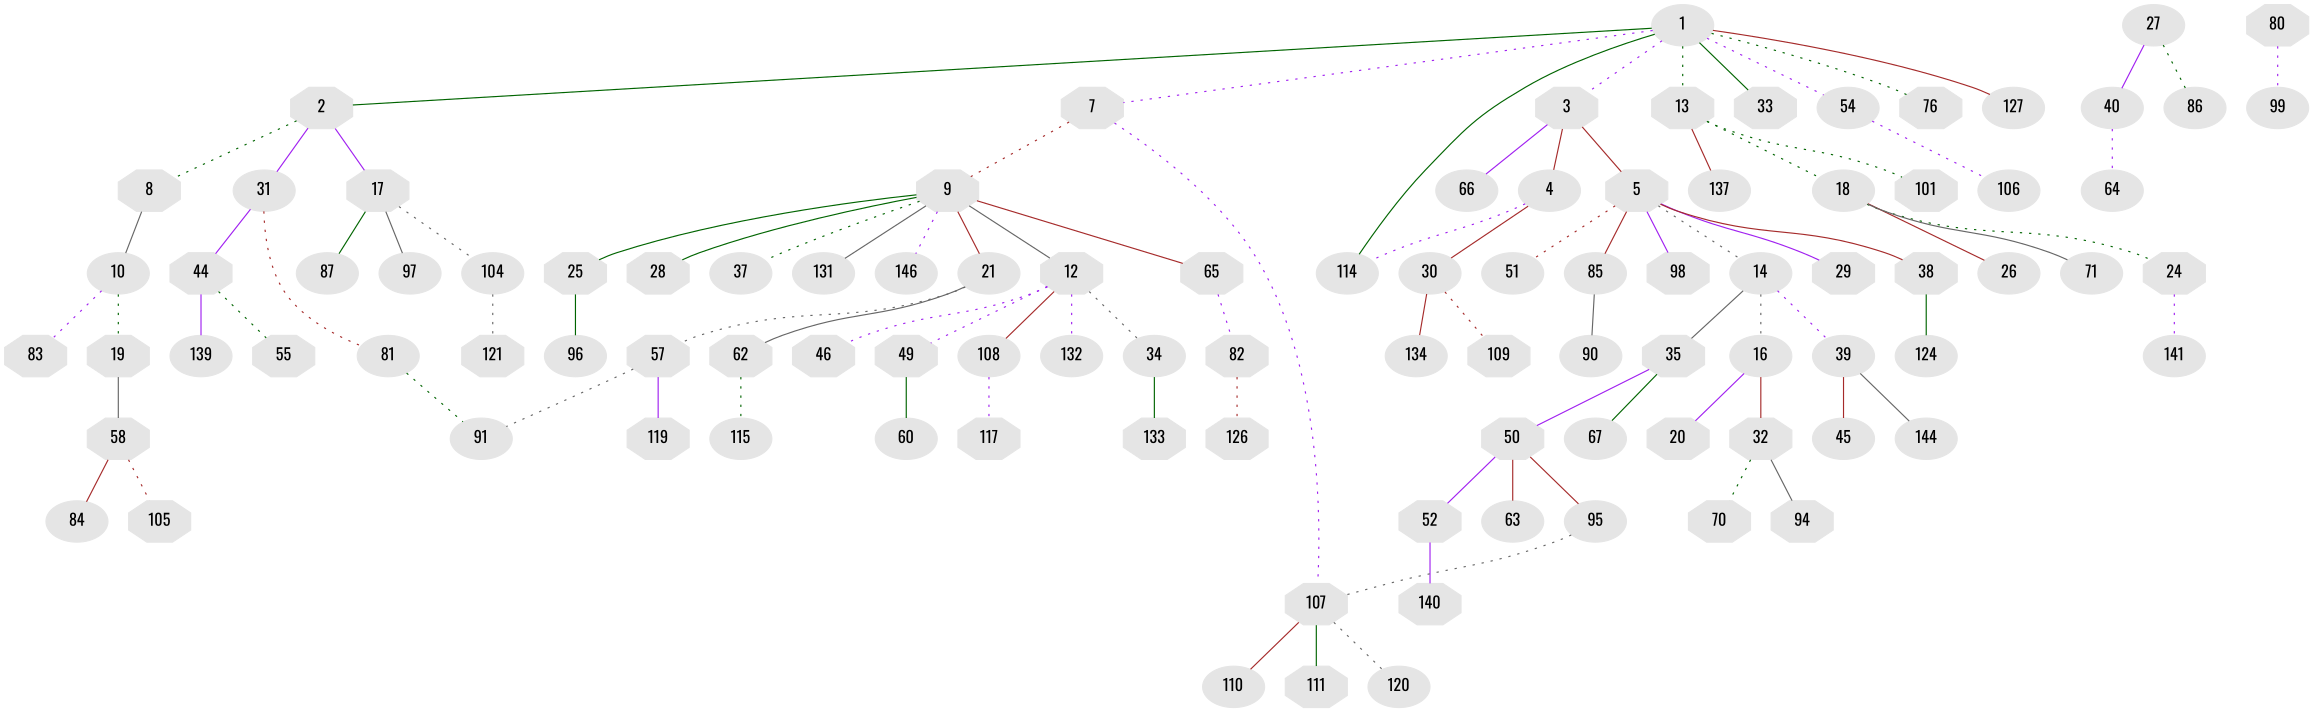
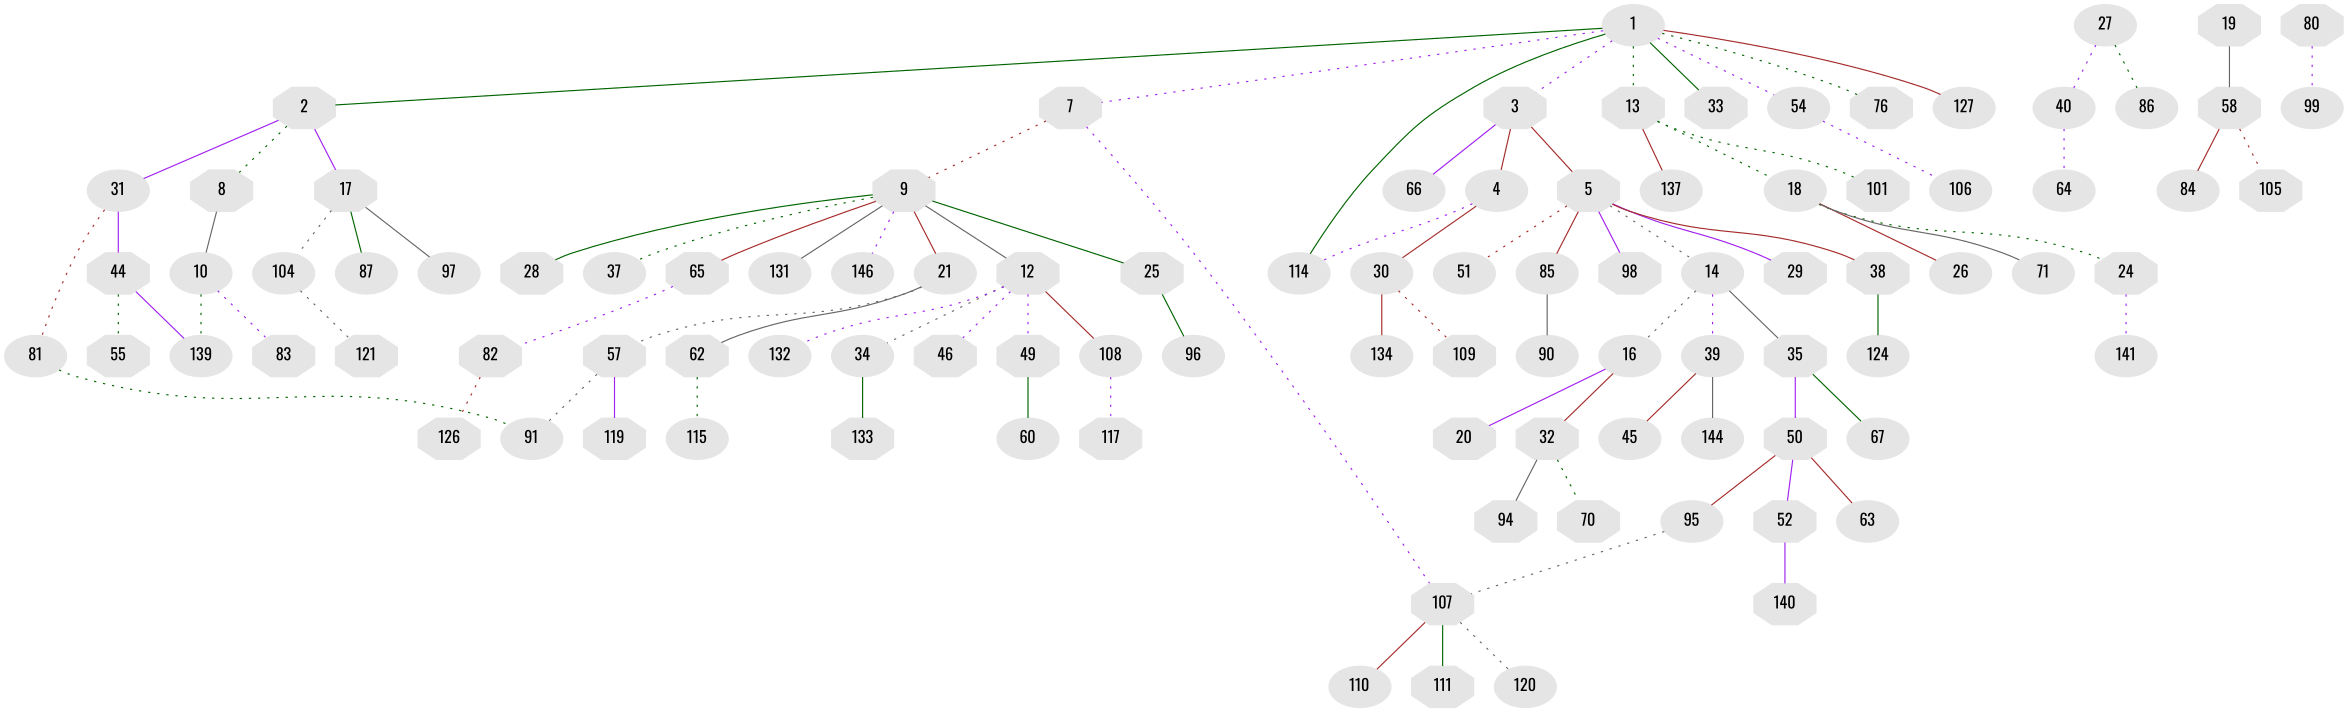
edge "27" -- "40": style solid -> dotted
edge "10" -- "19": now "10" -- "139"
